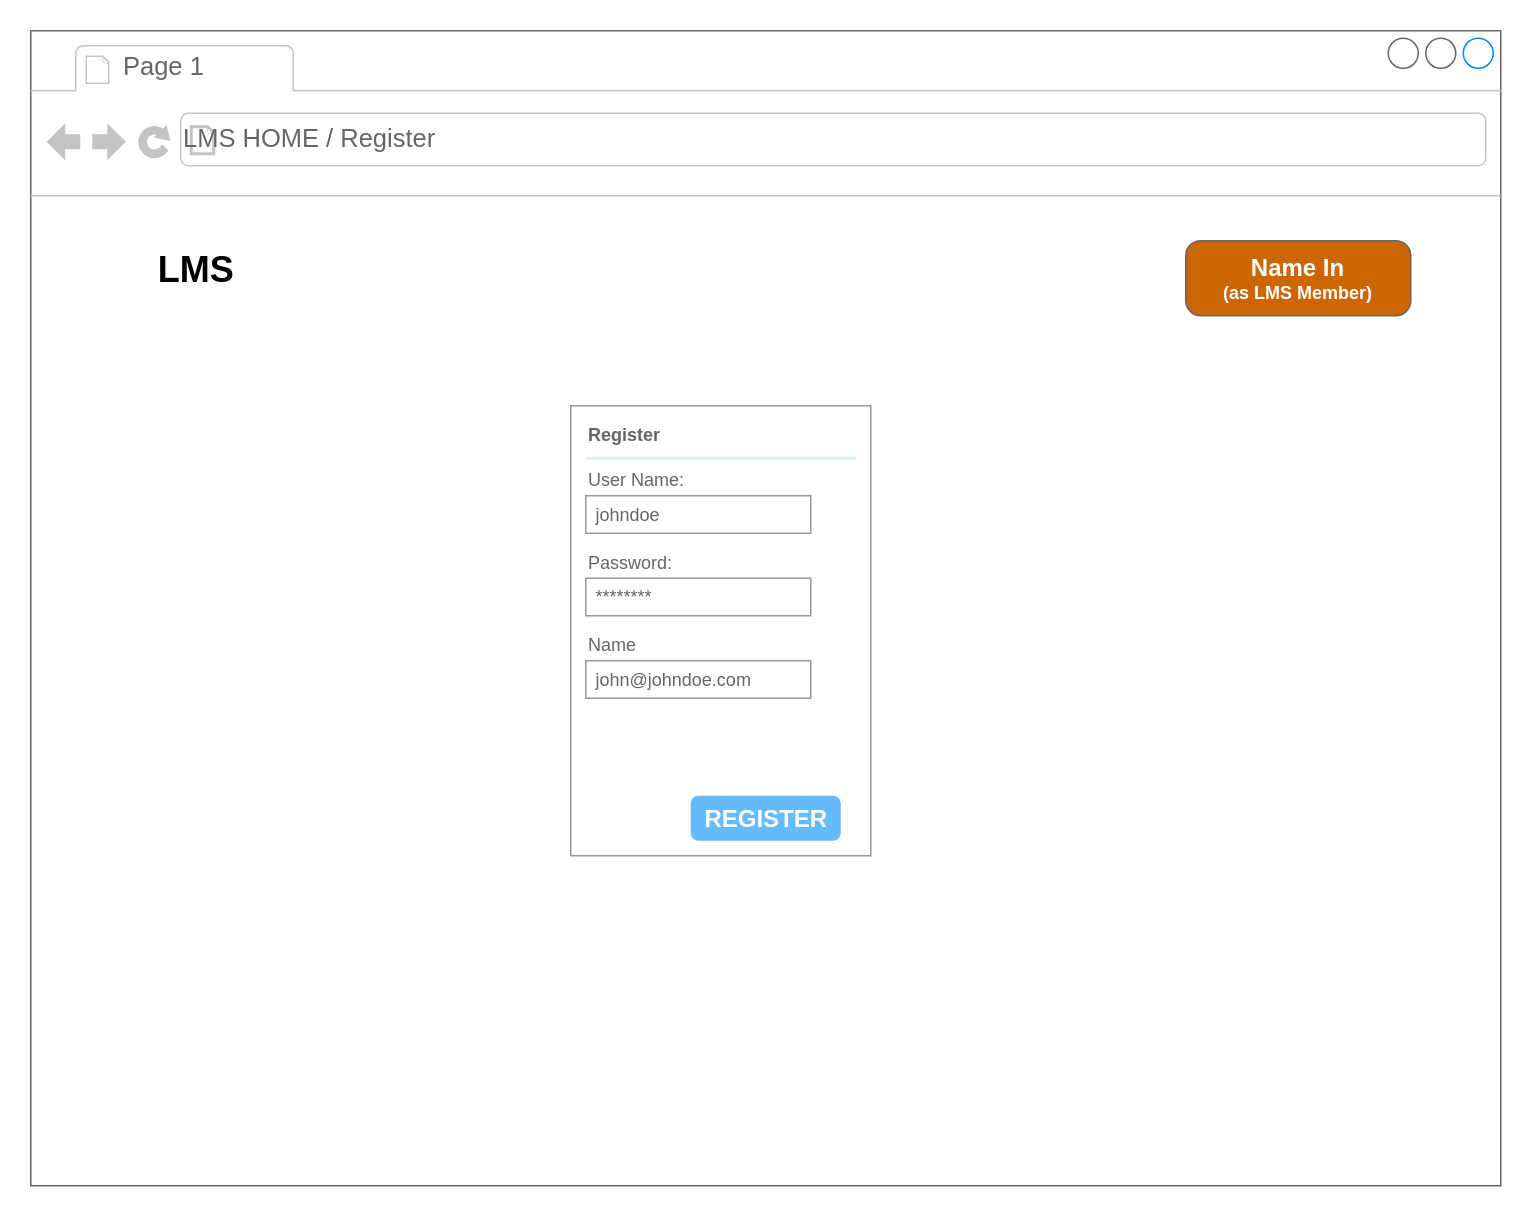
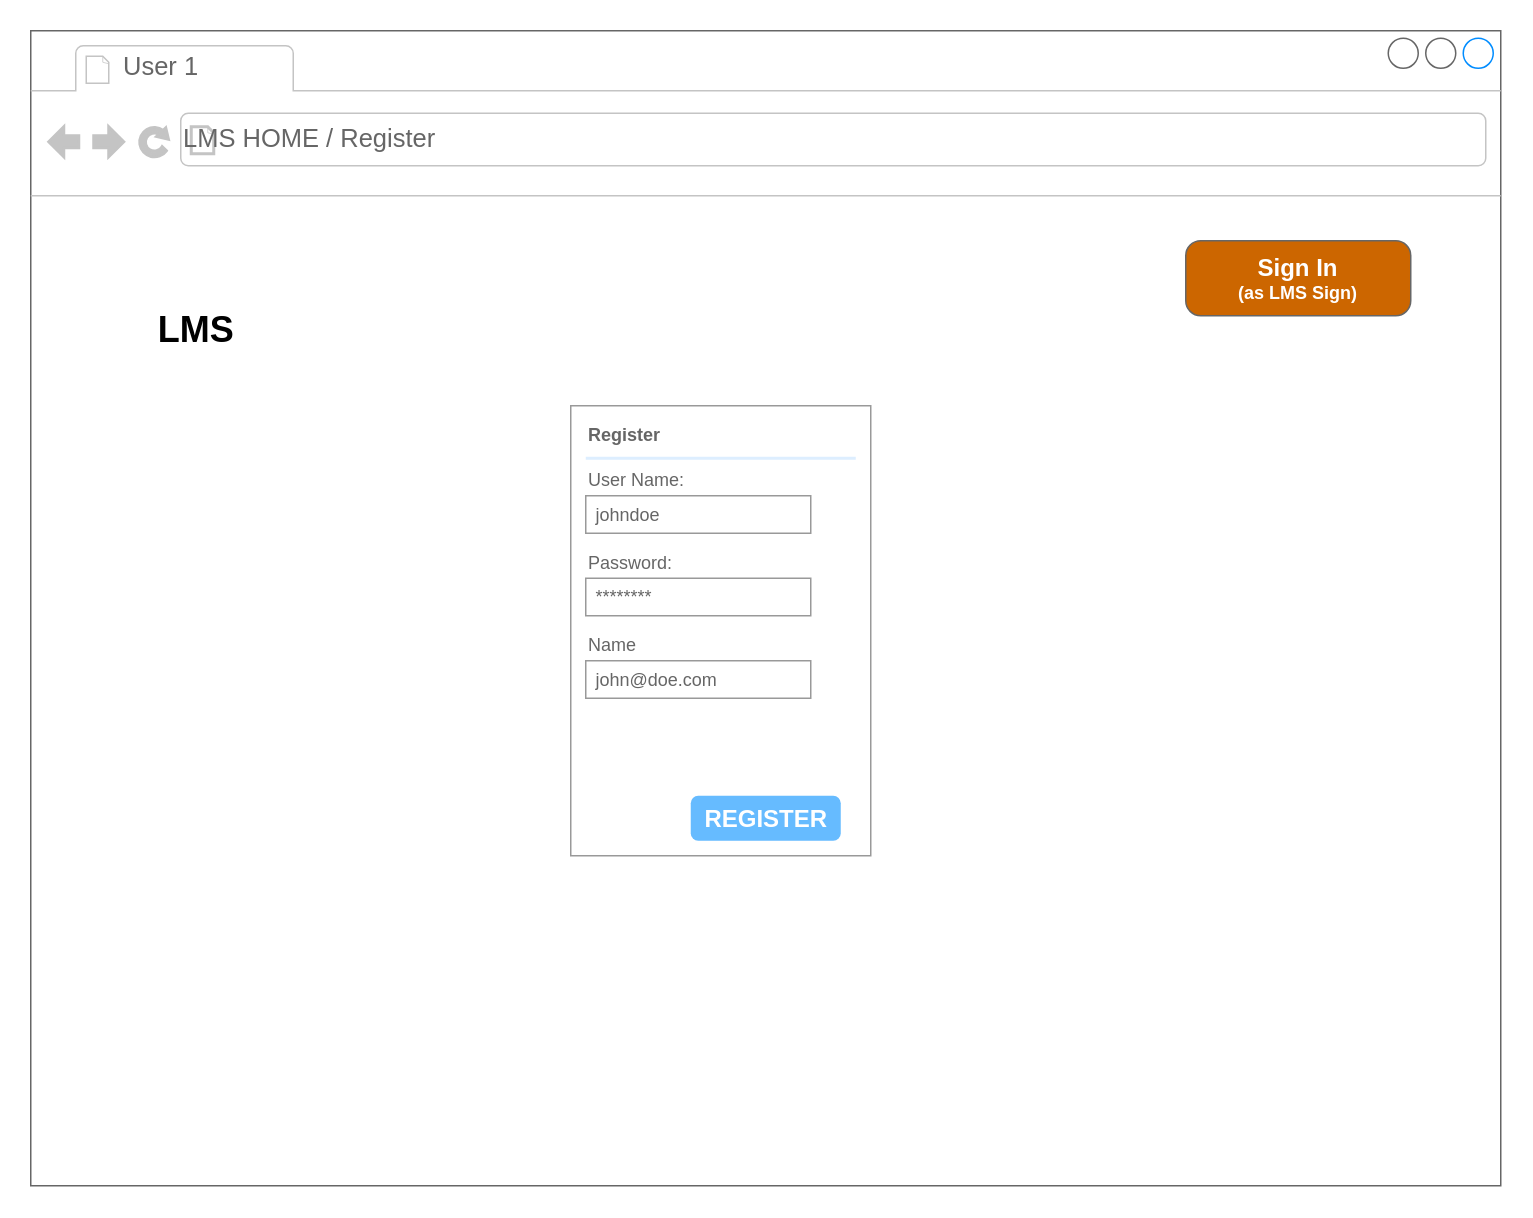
node "Page 1": label "Page 1" -> "User 1"
node "Name In": label "Name In" -> "Sign In"
node "LMS": moved (196, 271) -> (196, 331)
node "(as LMS Member)": label "(as LMS Member)" -> "(as LMS Sign)"
node "john@johndoe.com": label "john@johndoe.com" -> "john@doe.com"
